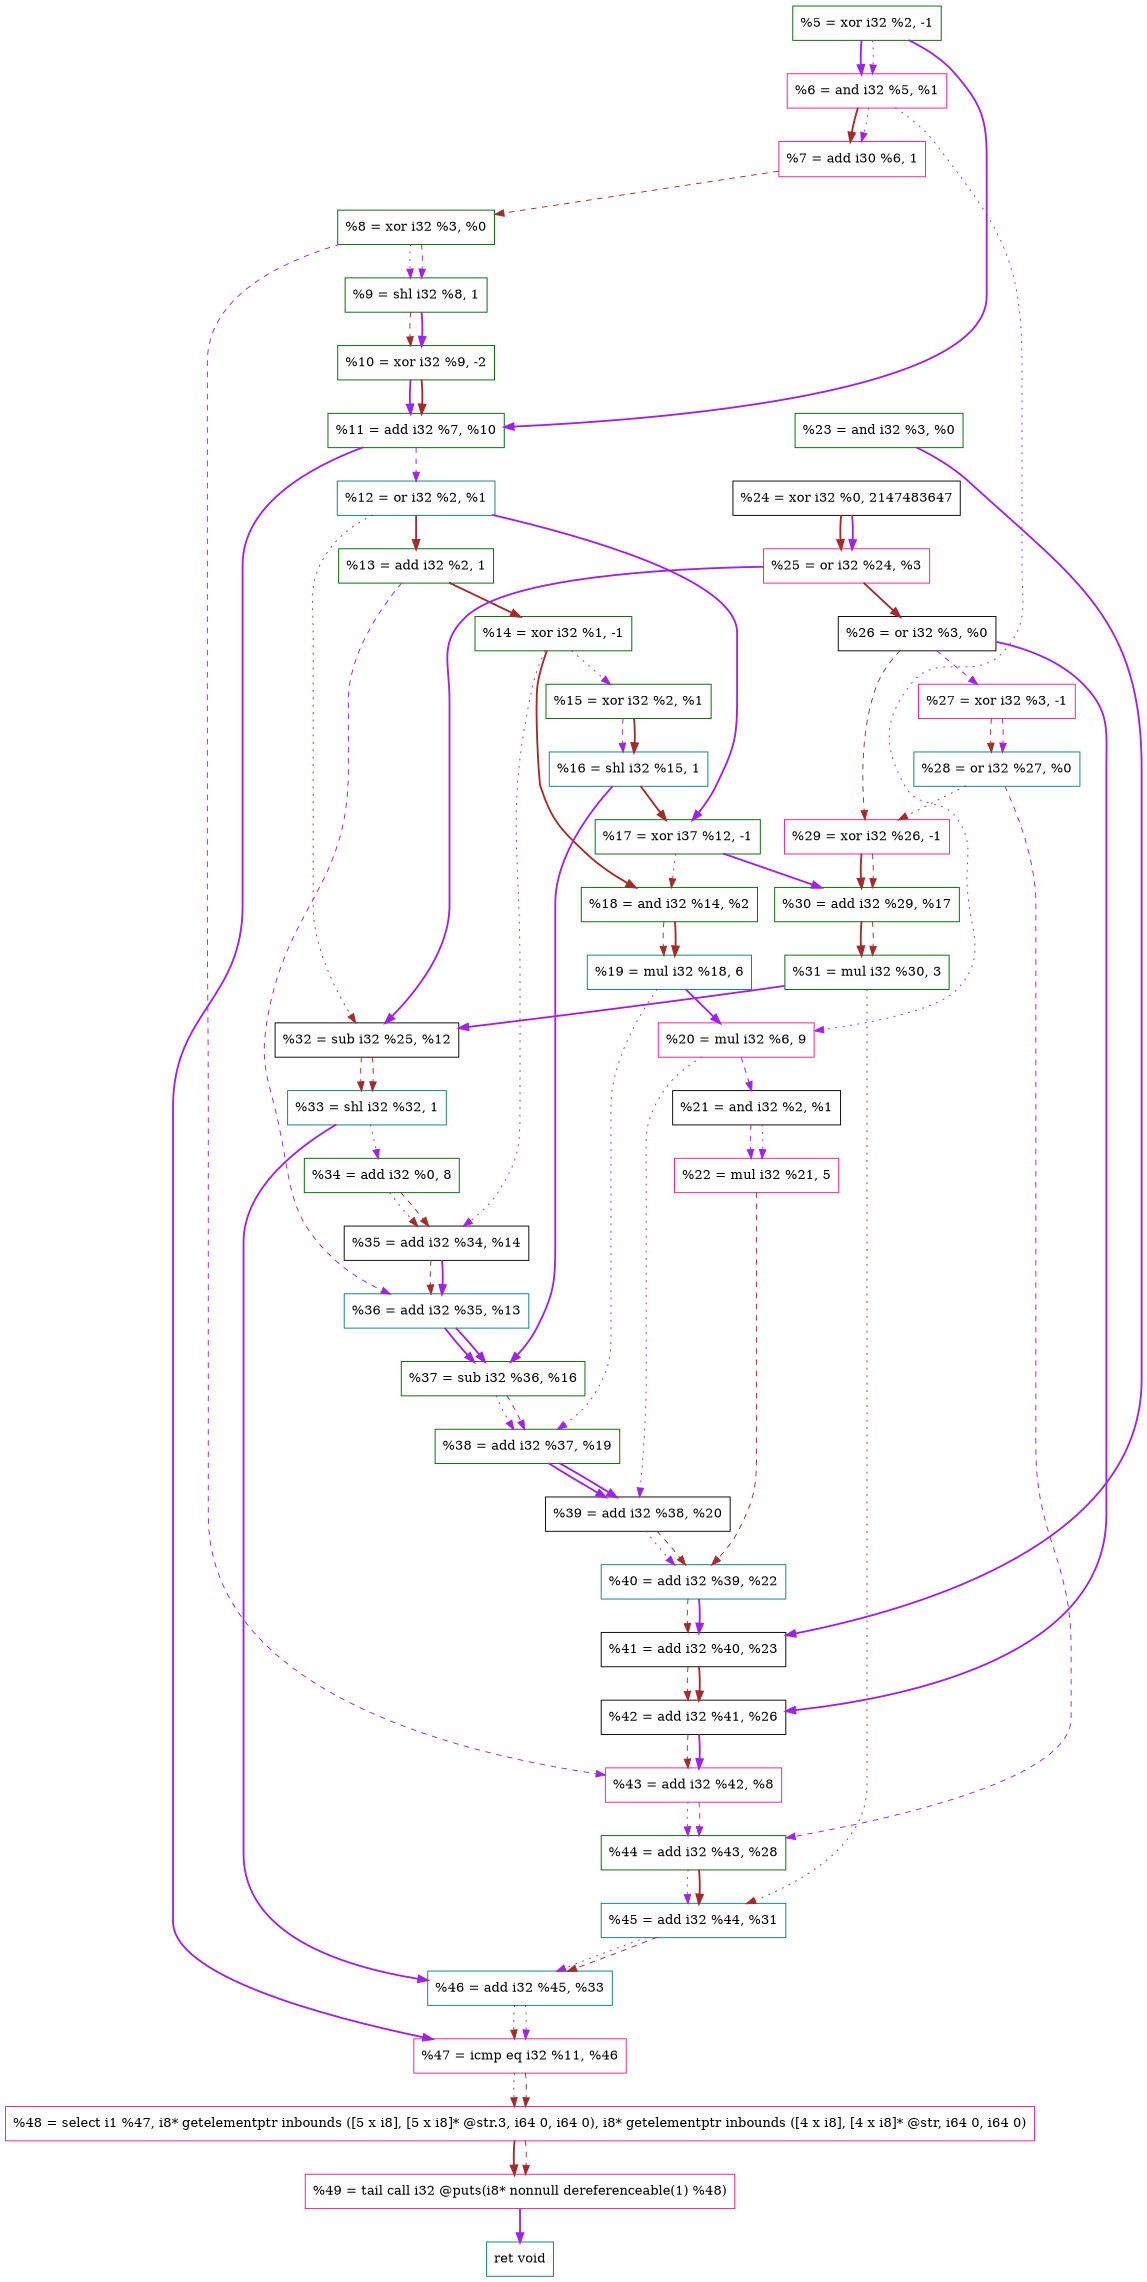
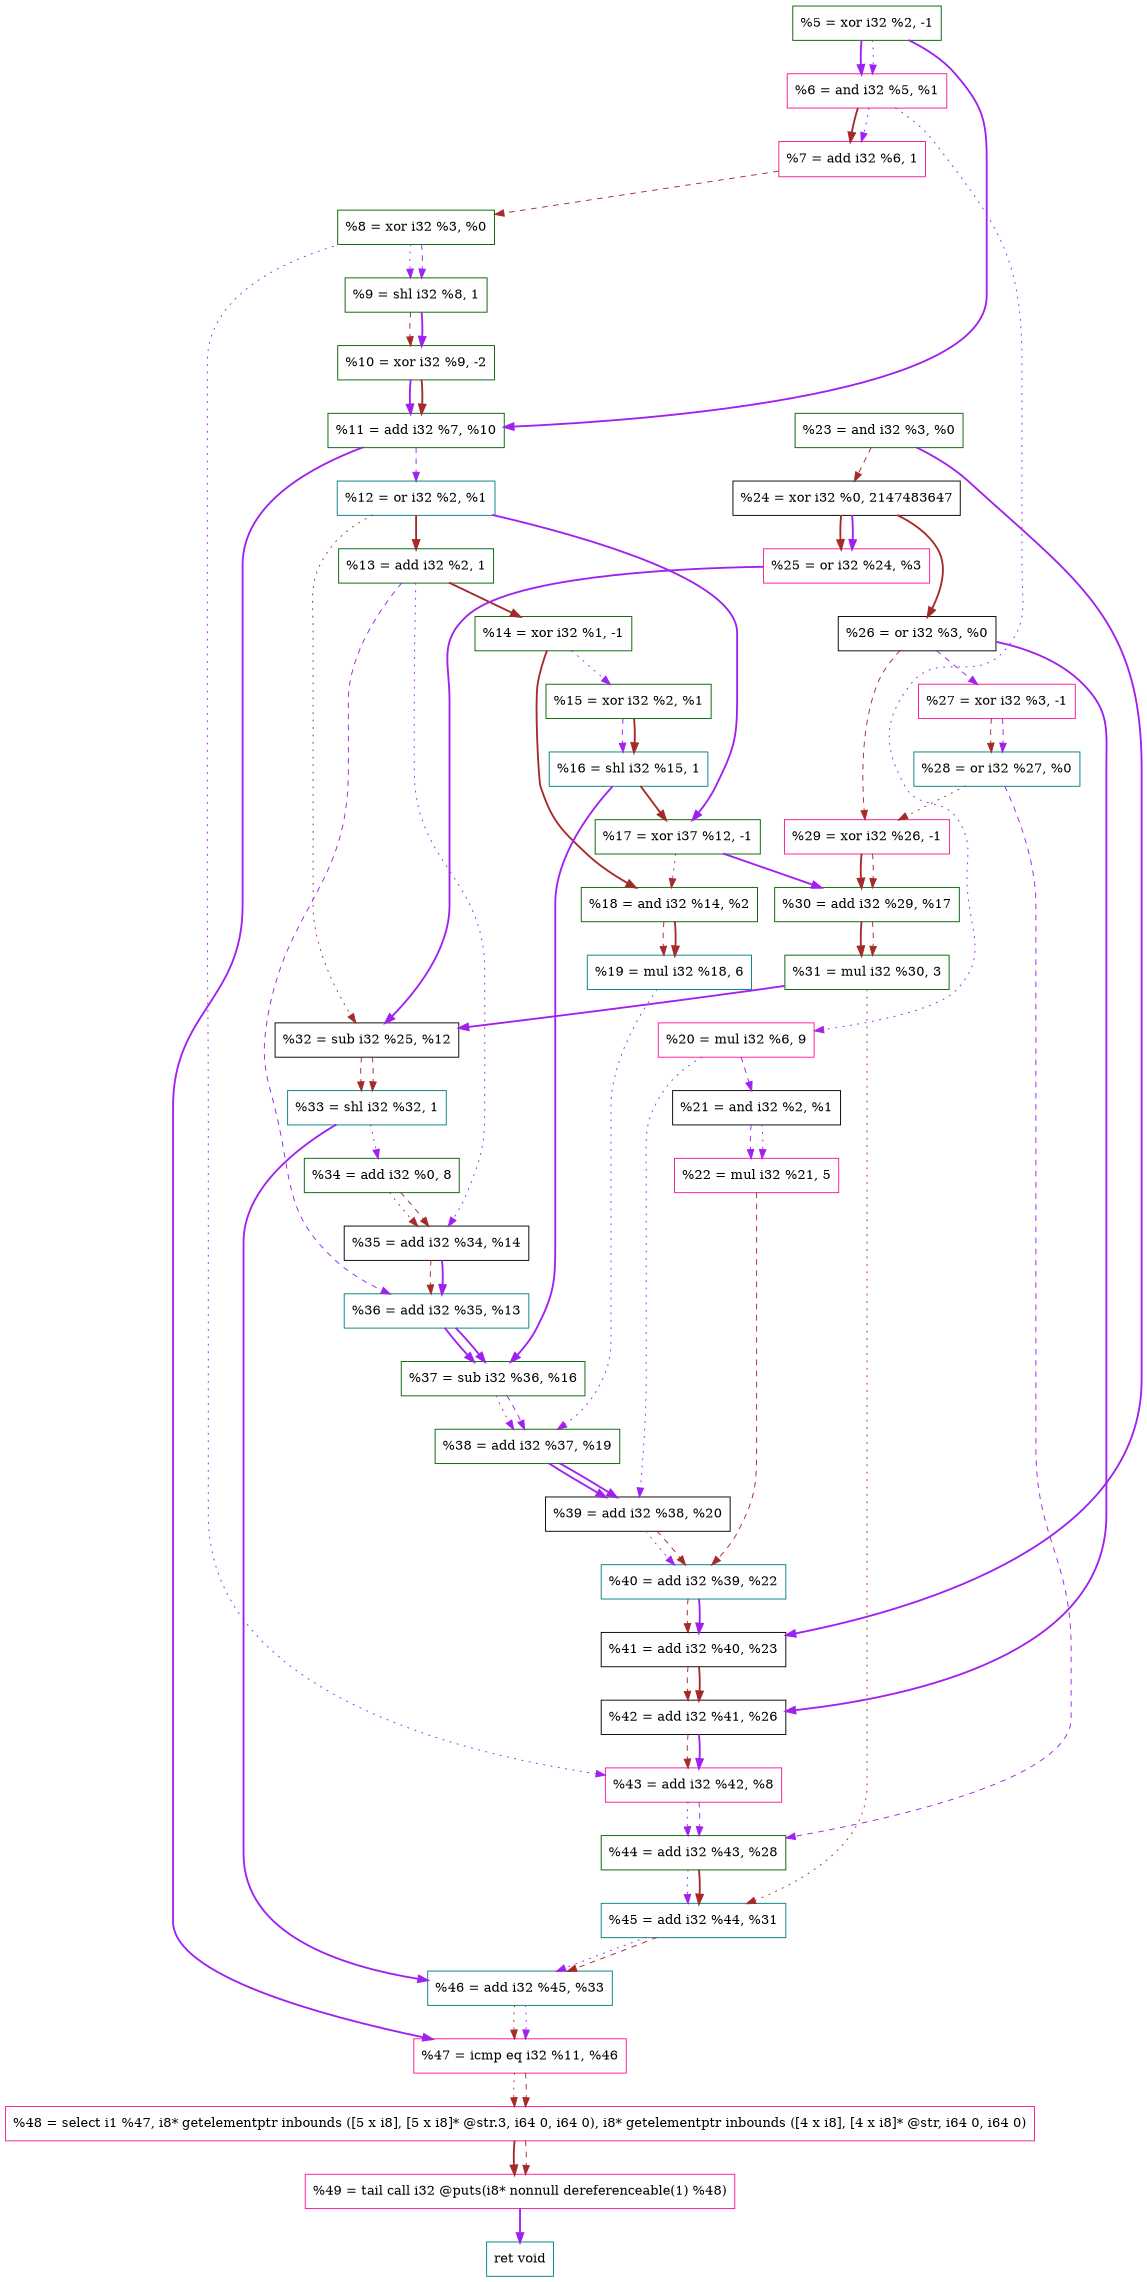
node "%7 = add i30 %6, 1": label "%7 = add i30 %6, 1" -> "%7 = add i32 %6, 1"
edge "%23 = and i32 %3, %0" -> "%24 = xor i32 %0, 2147483647": added
edge "%25 = or i32 %24, %3" -> "%26 = or i32 %3, %0": now "%24 = xor i32 %0, 2147483647" -> "%26 = or i32 %3, %0"
edge "%14 = xor i32 %1, -1" -> "%35 = add i32 %34, %14": now "%13 = add i32 %2, 1" -> "%35 = add i32 %34, %14"
edge "%19 = mul i32 %18, 6" -> "%20 = mul i32 %6, 9": removed
edge "%8 = xor i32 %3, %0" -> "%43 = add i32 %42, %8": style dashed -> dotted
